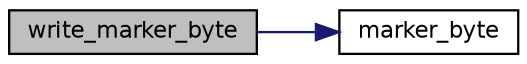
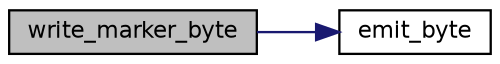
node "marker_byte": label "marker_byte" -> "emit_byte"
